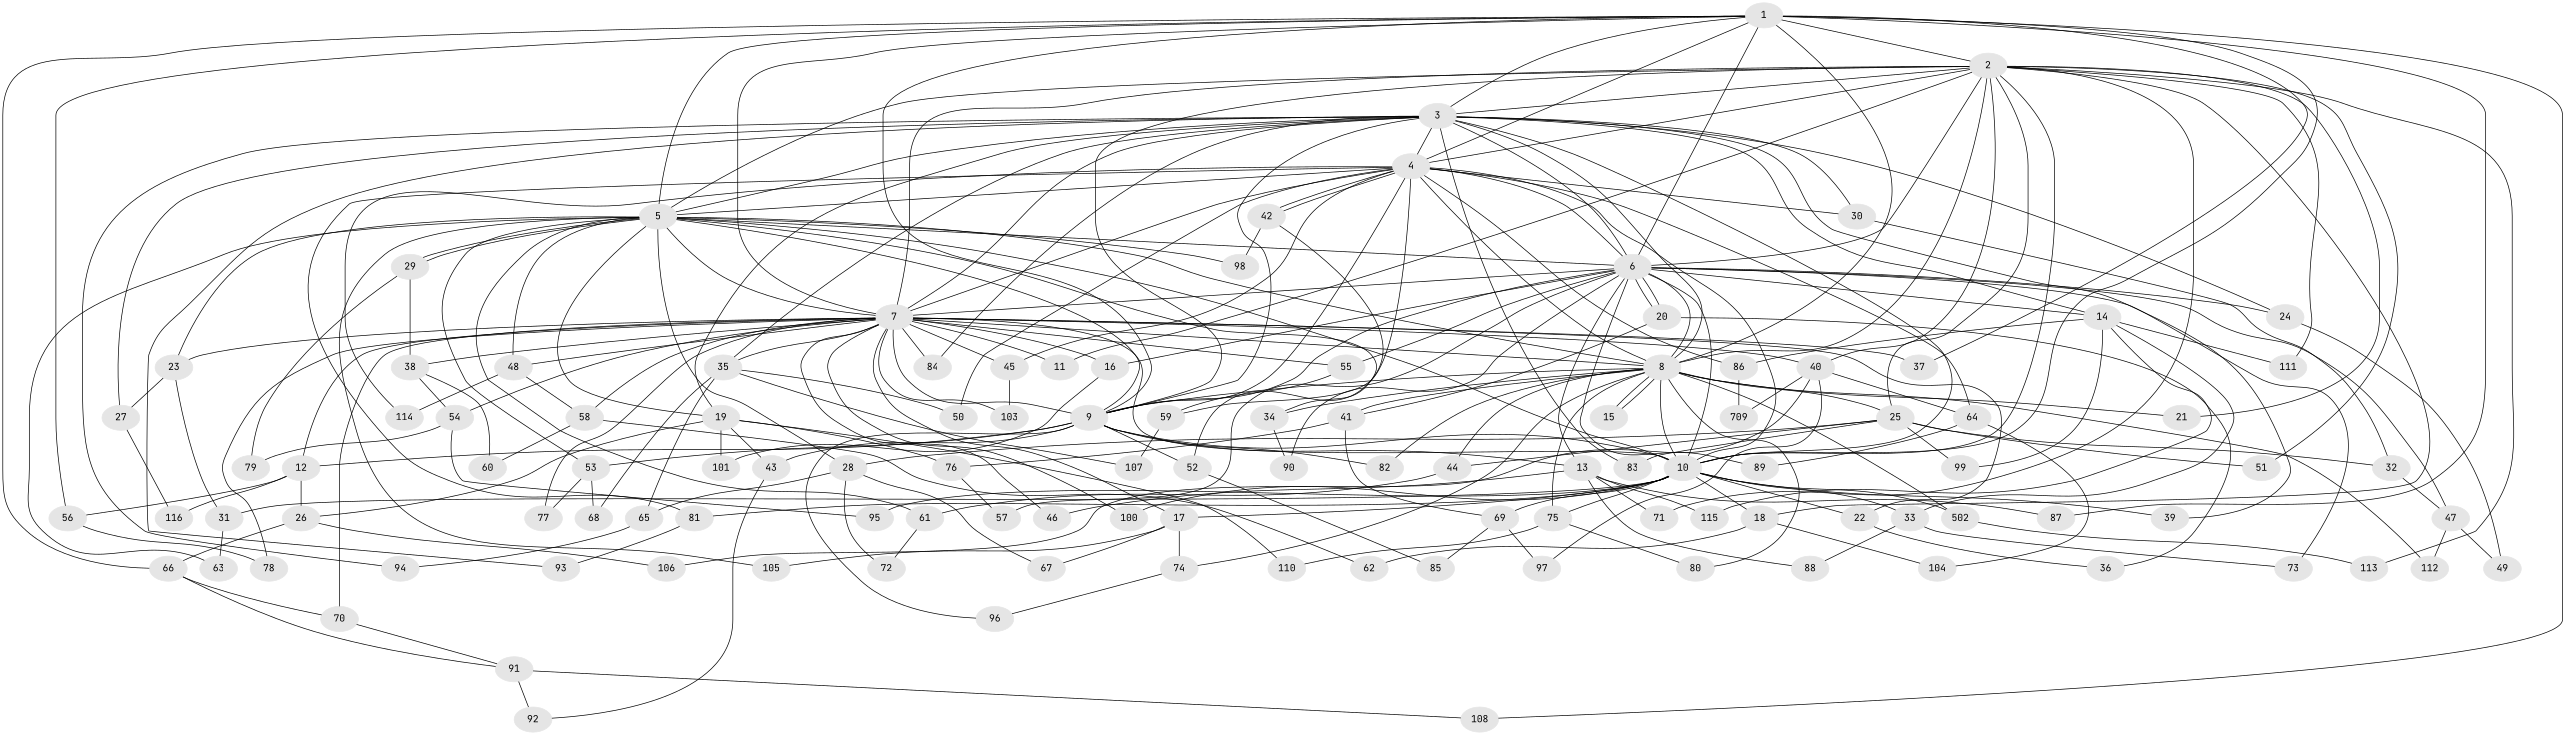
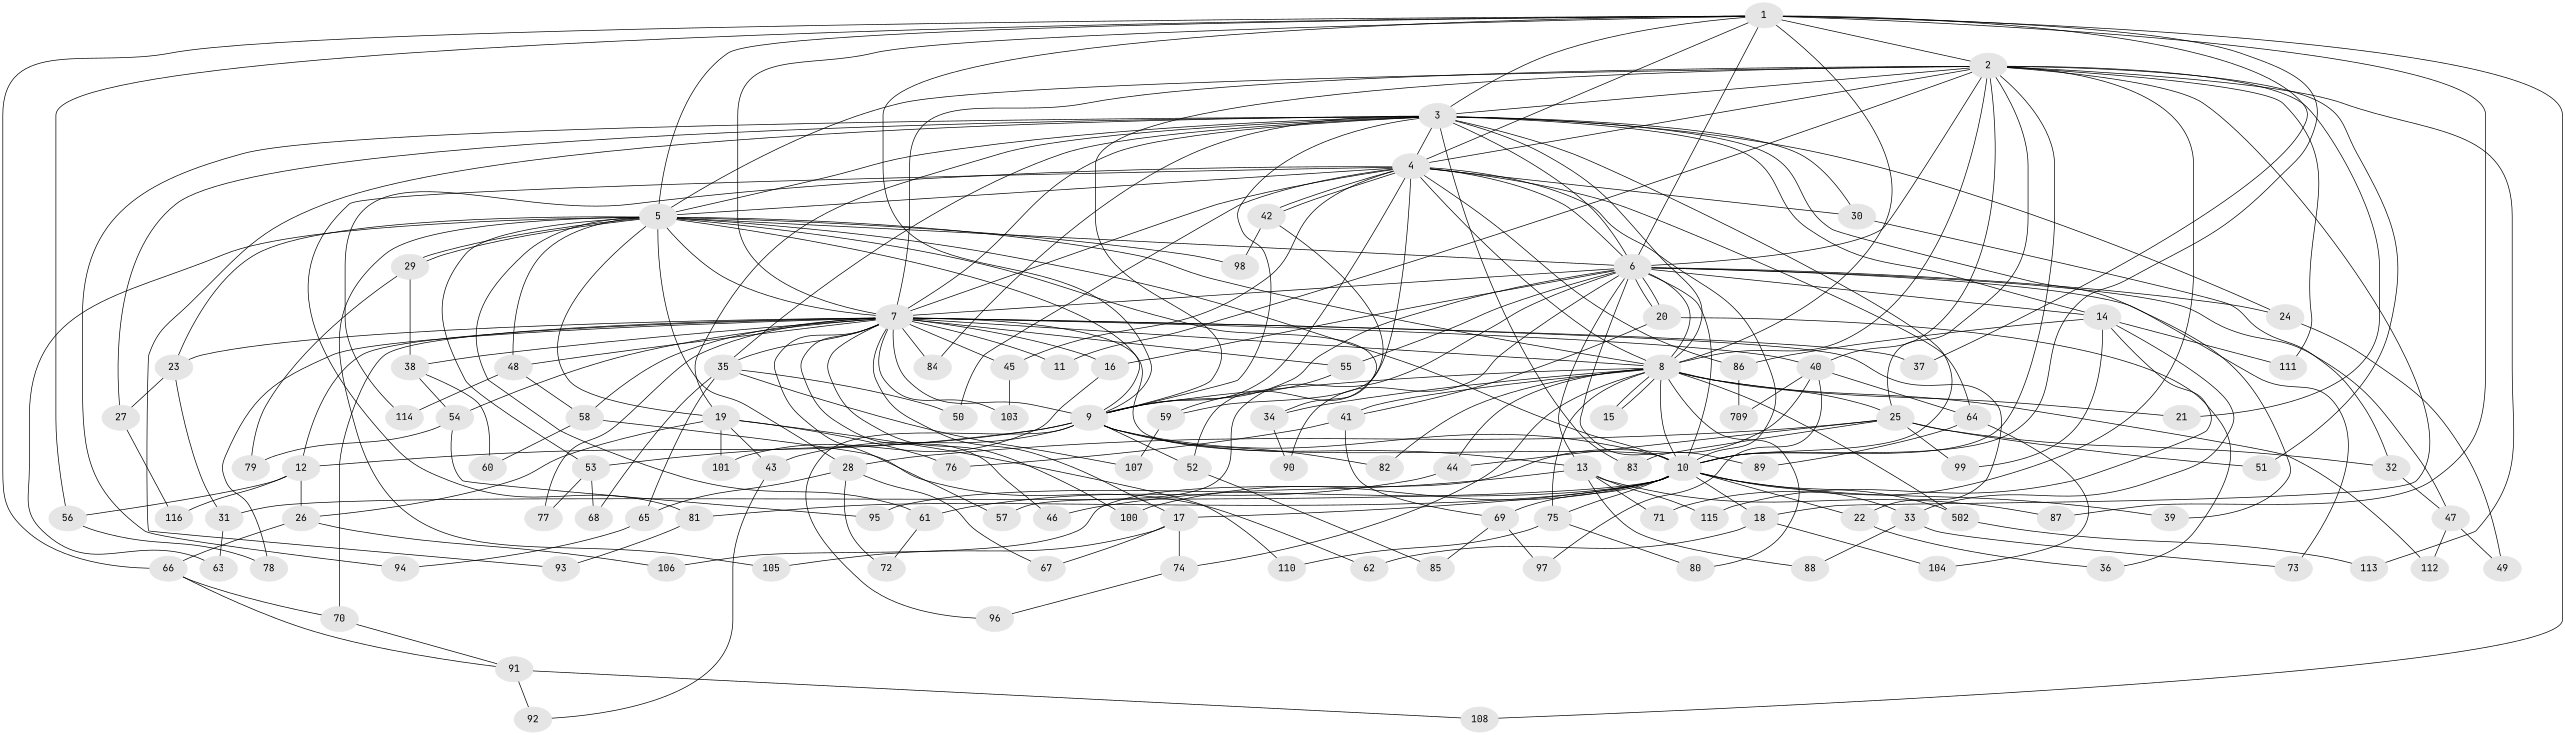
edge "76" -- "57": now "7" -- "57"
